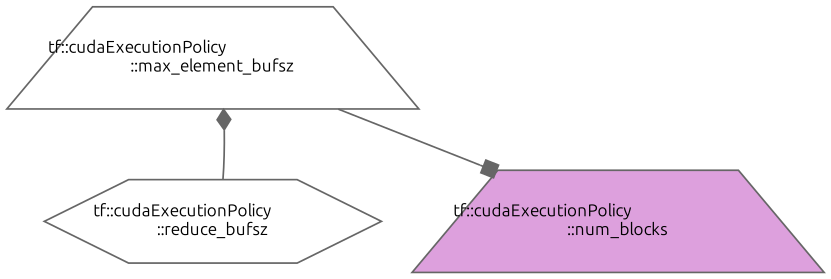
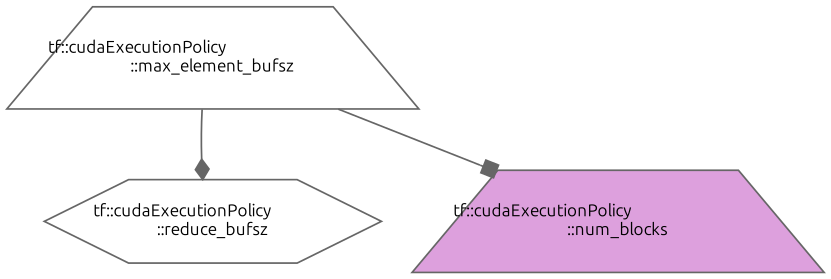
edge "tf::cudaExecutionPolicy ::reduce_bufsz" -> "tf::cudaExecutionPolicy ::max_element_bufsz": reversed
